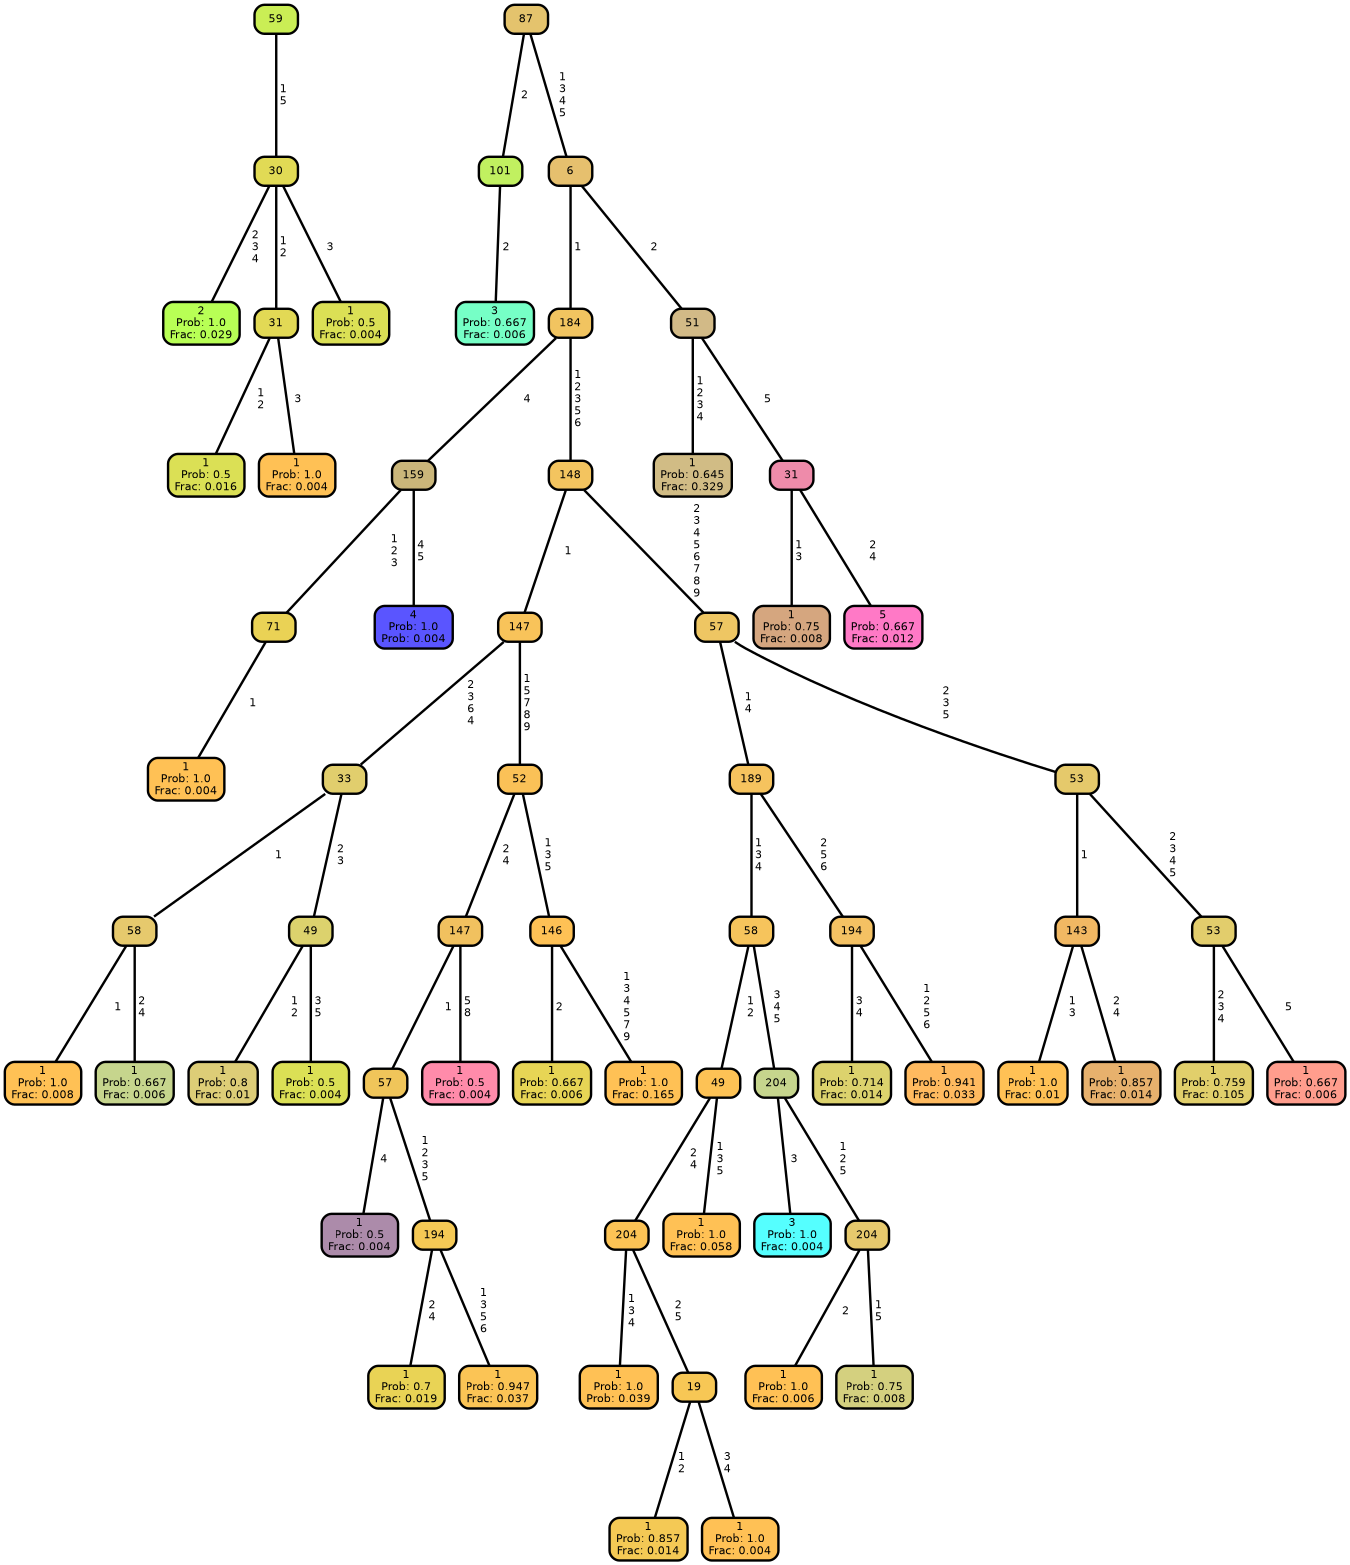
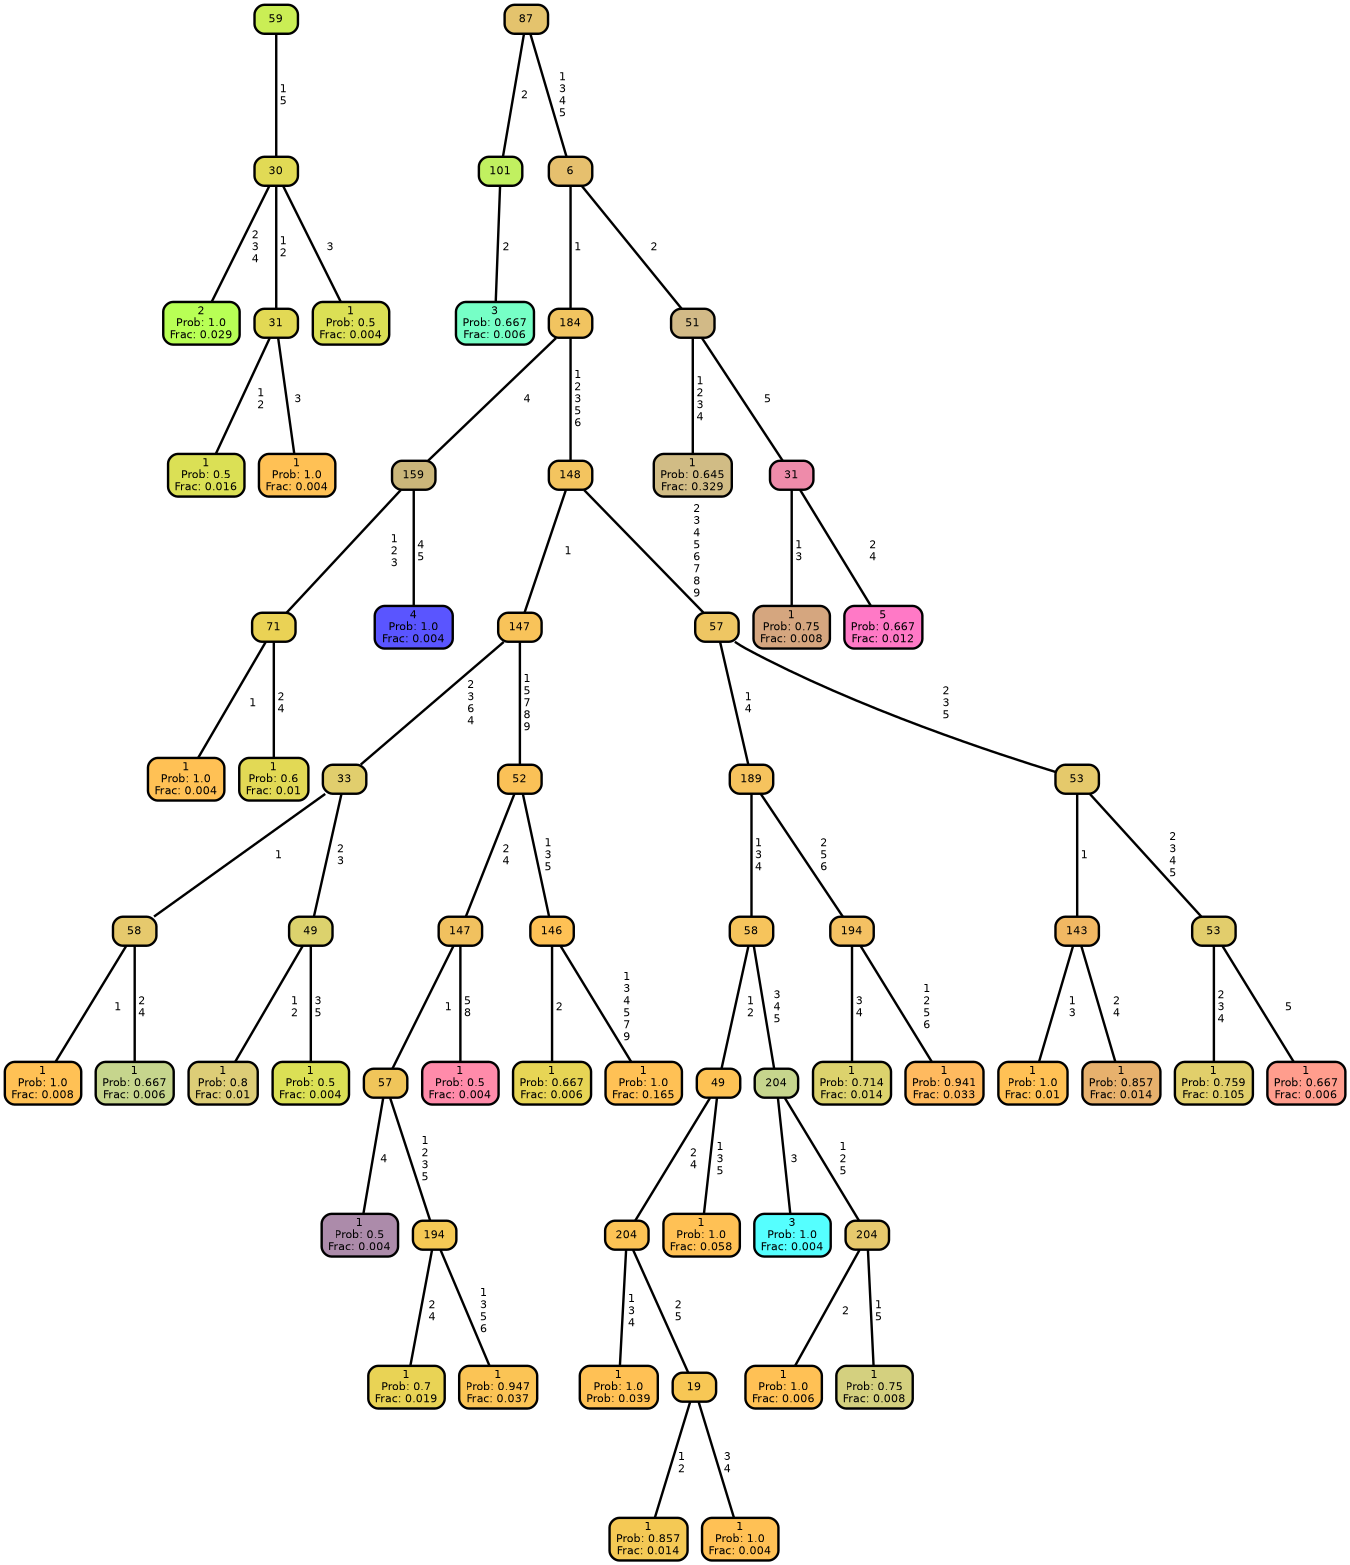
node "4 Prob: 1.0 Prob: 0.004": label "4 Prob: 1.0 Prob: 0.004" -> "4 Prob: 1.0 Frac: 0.004"
node "1 Prob: 0.6 Frac: 0.01": added
